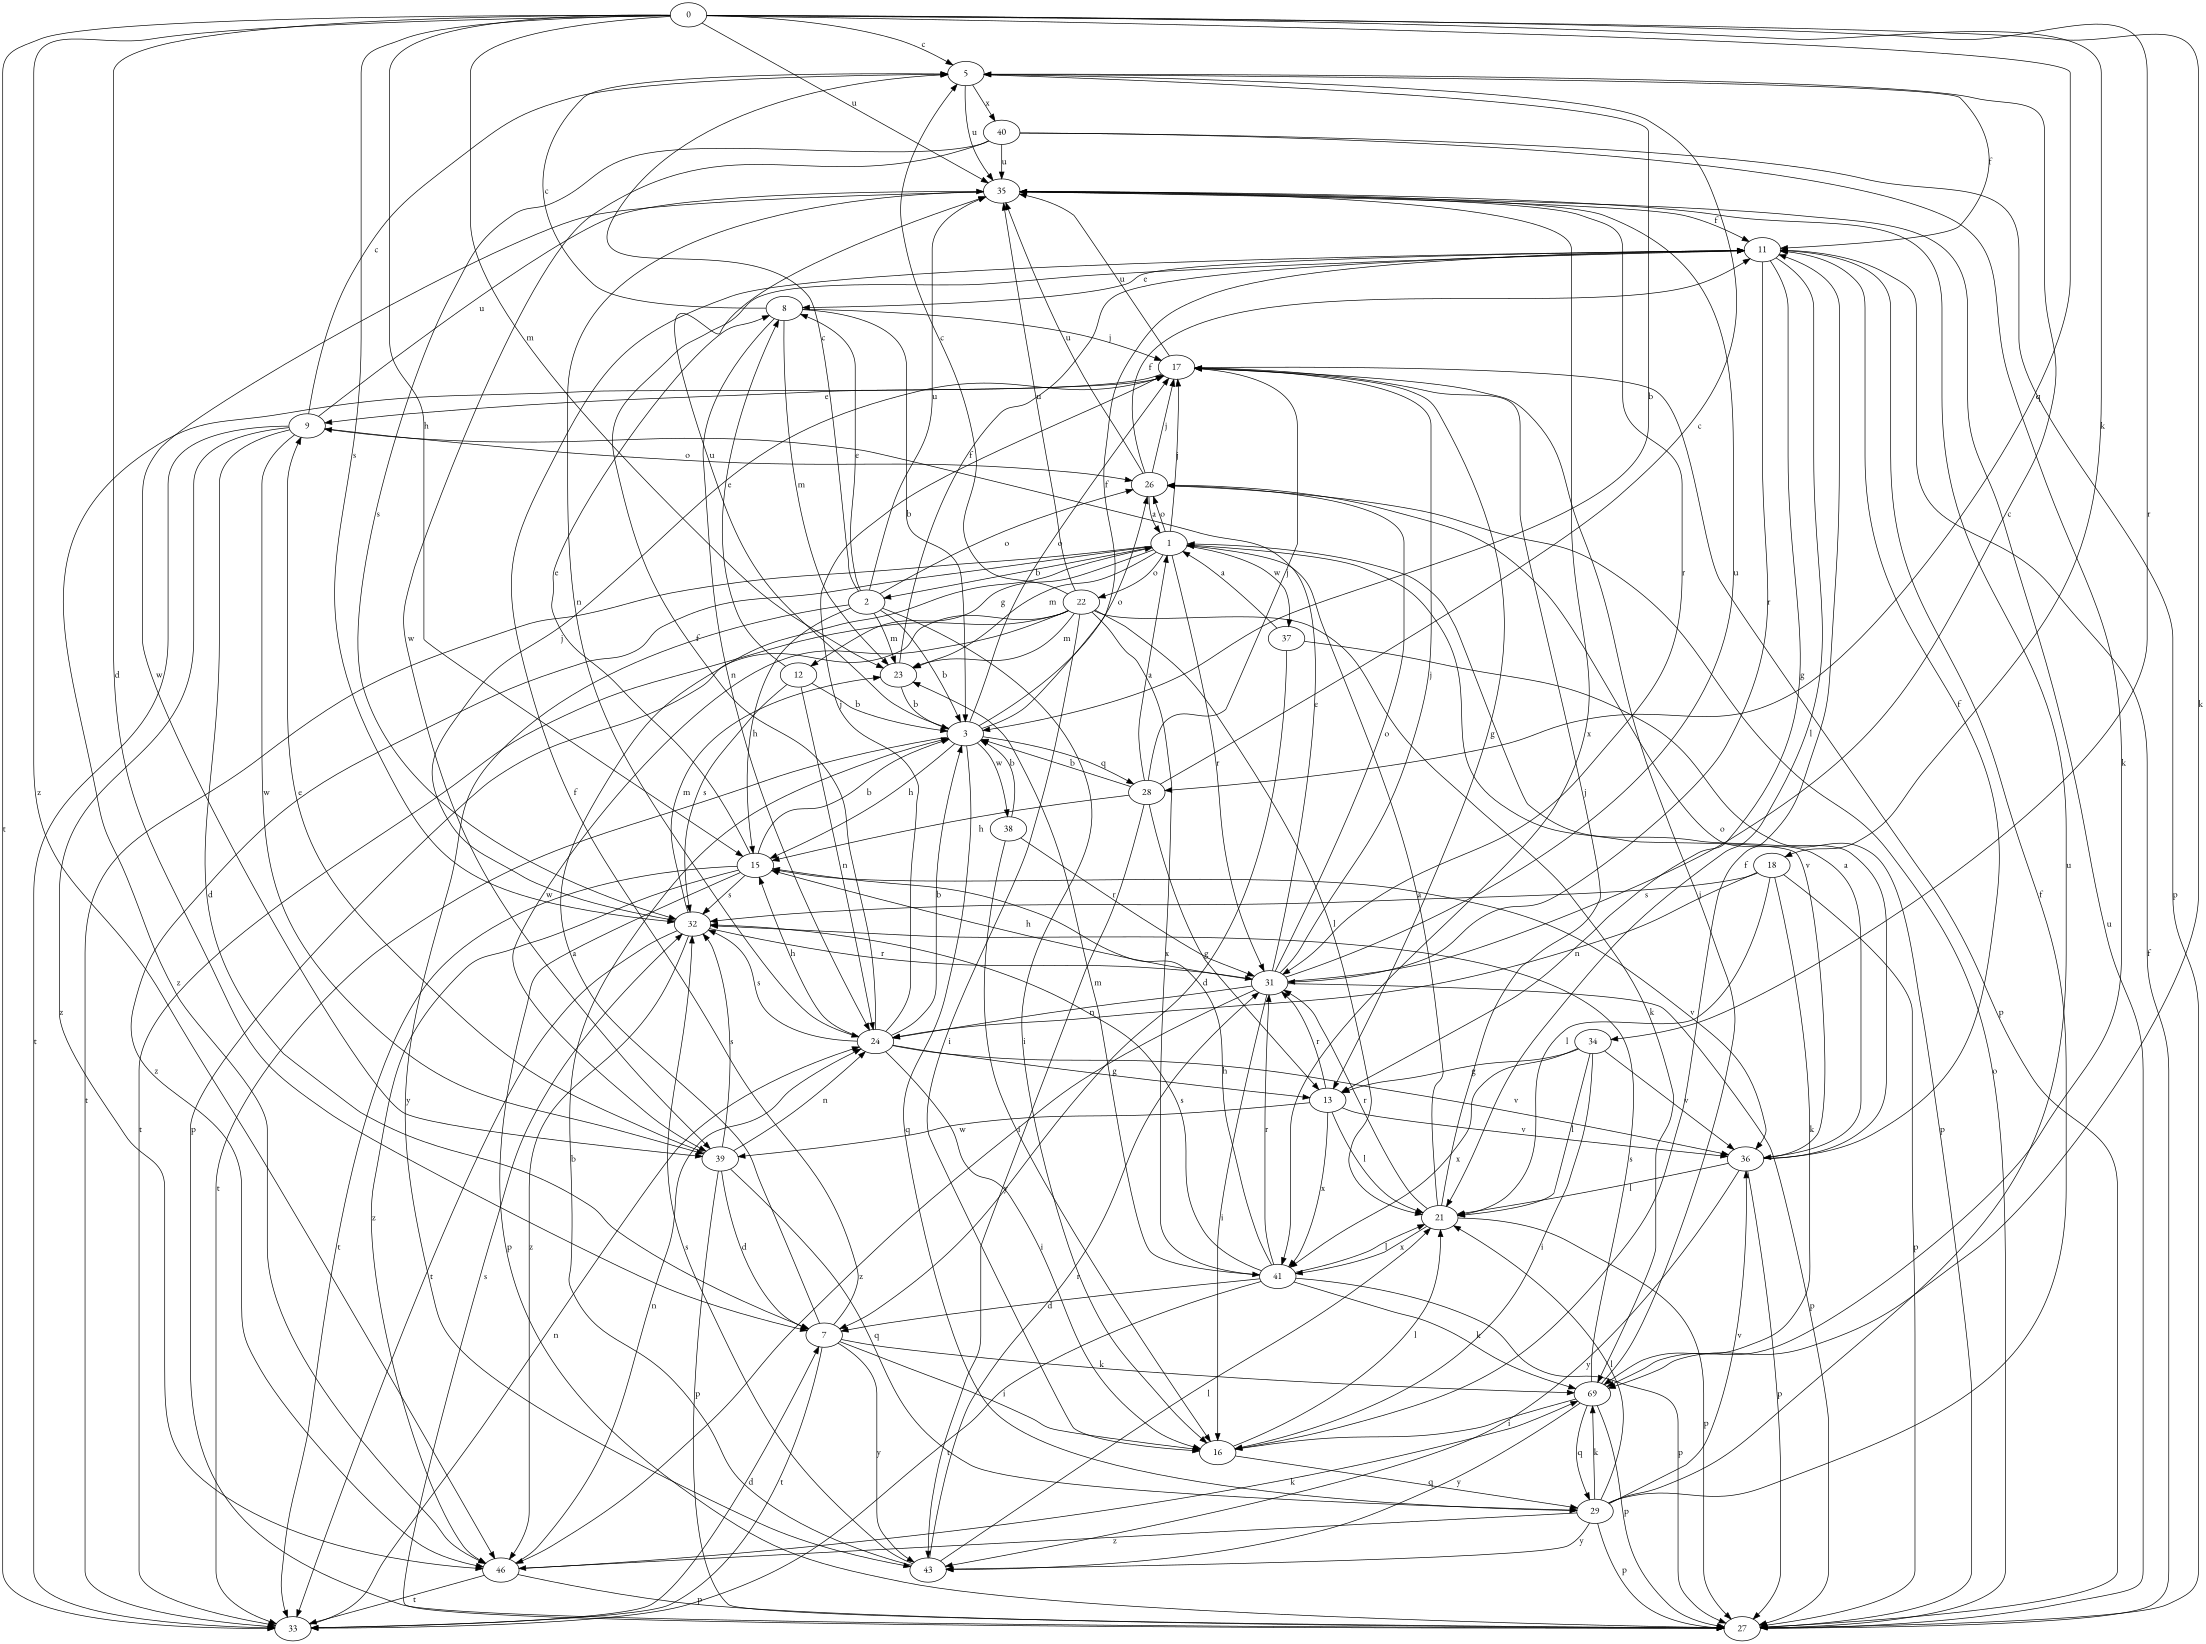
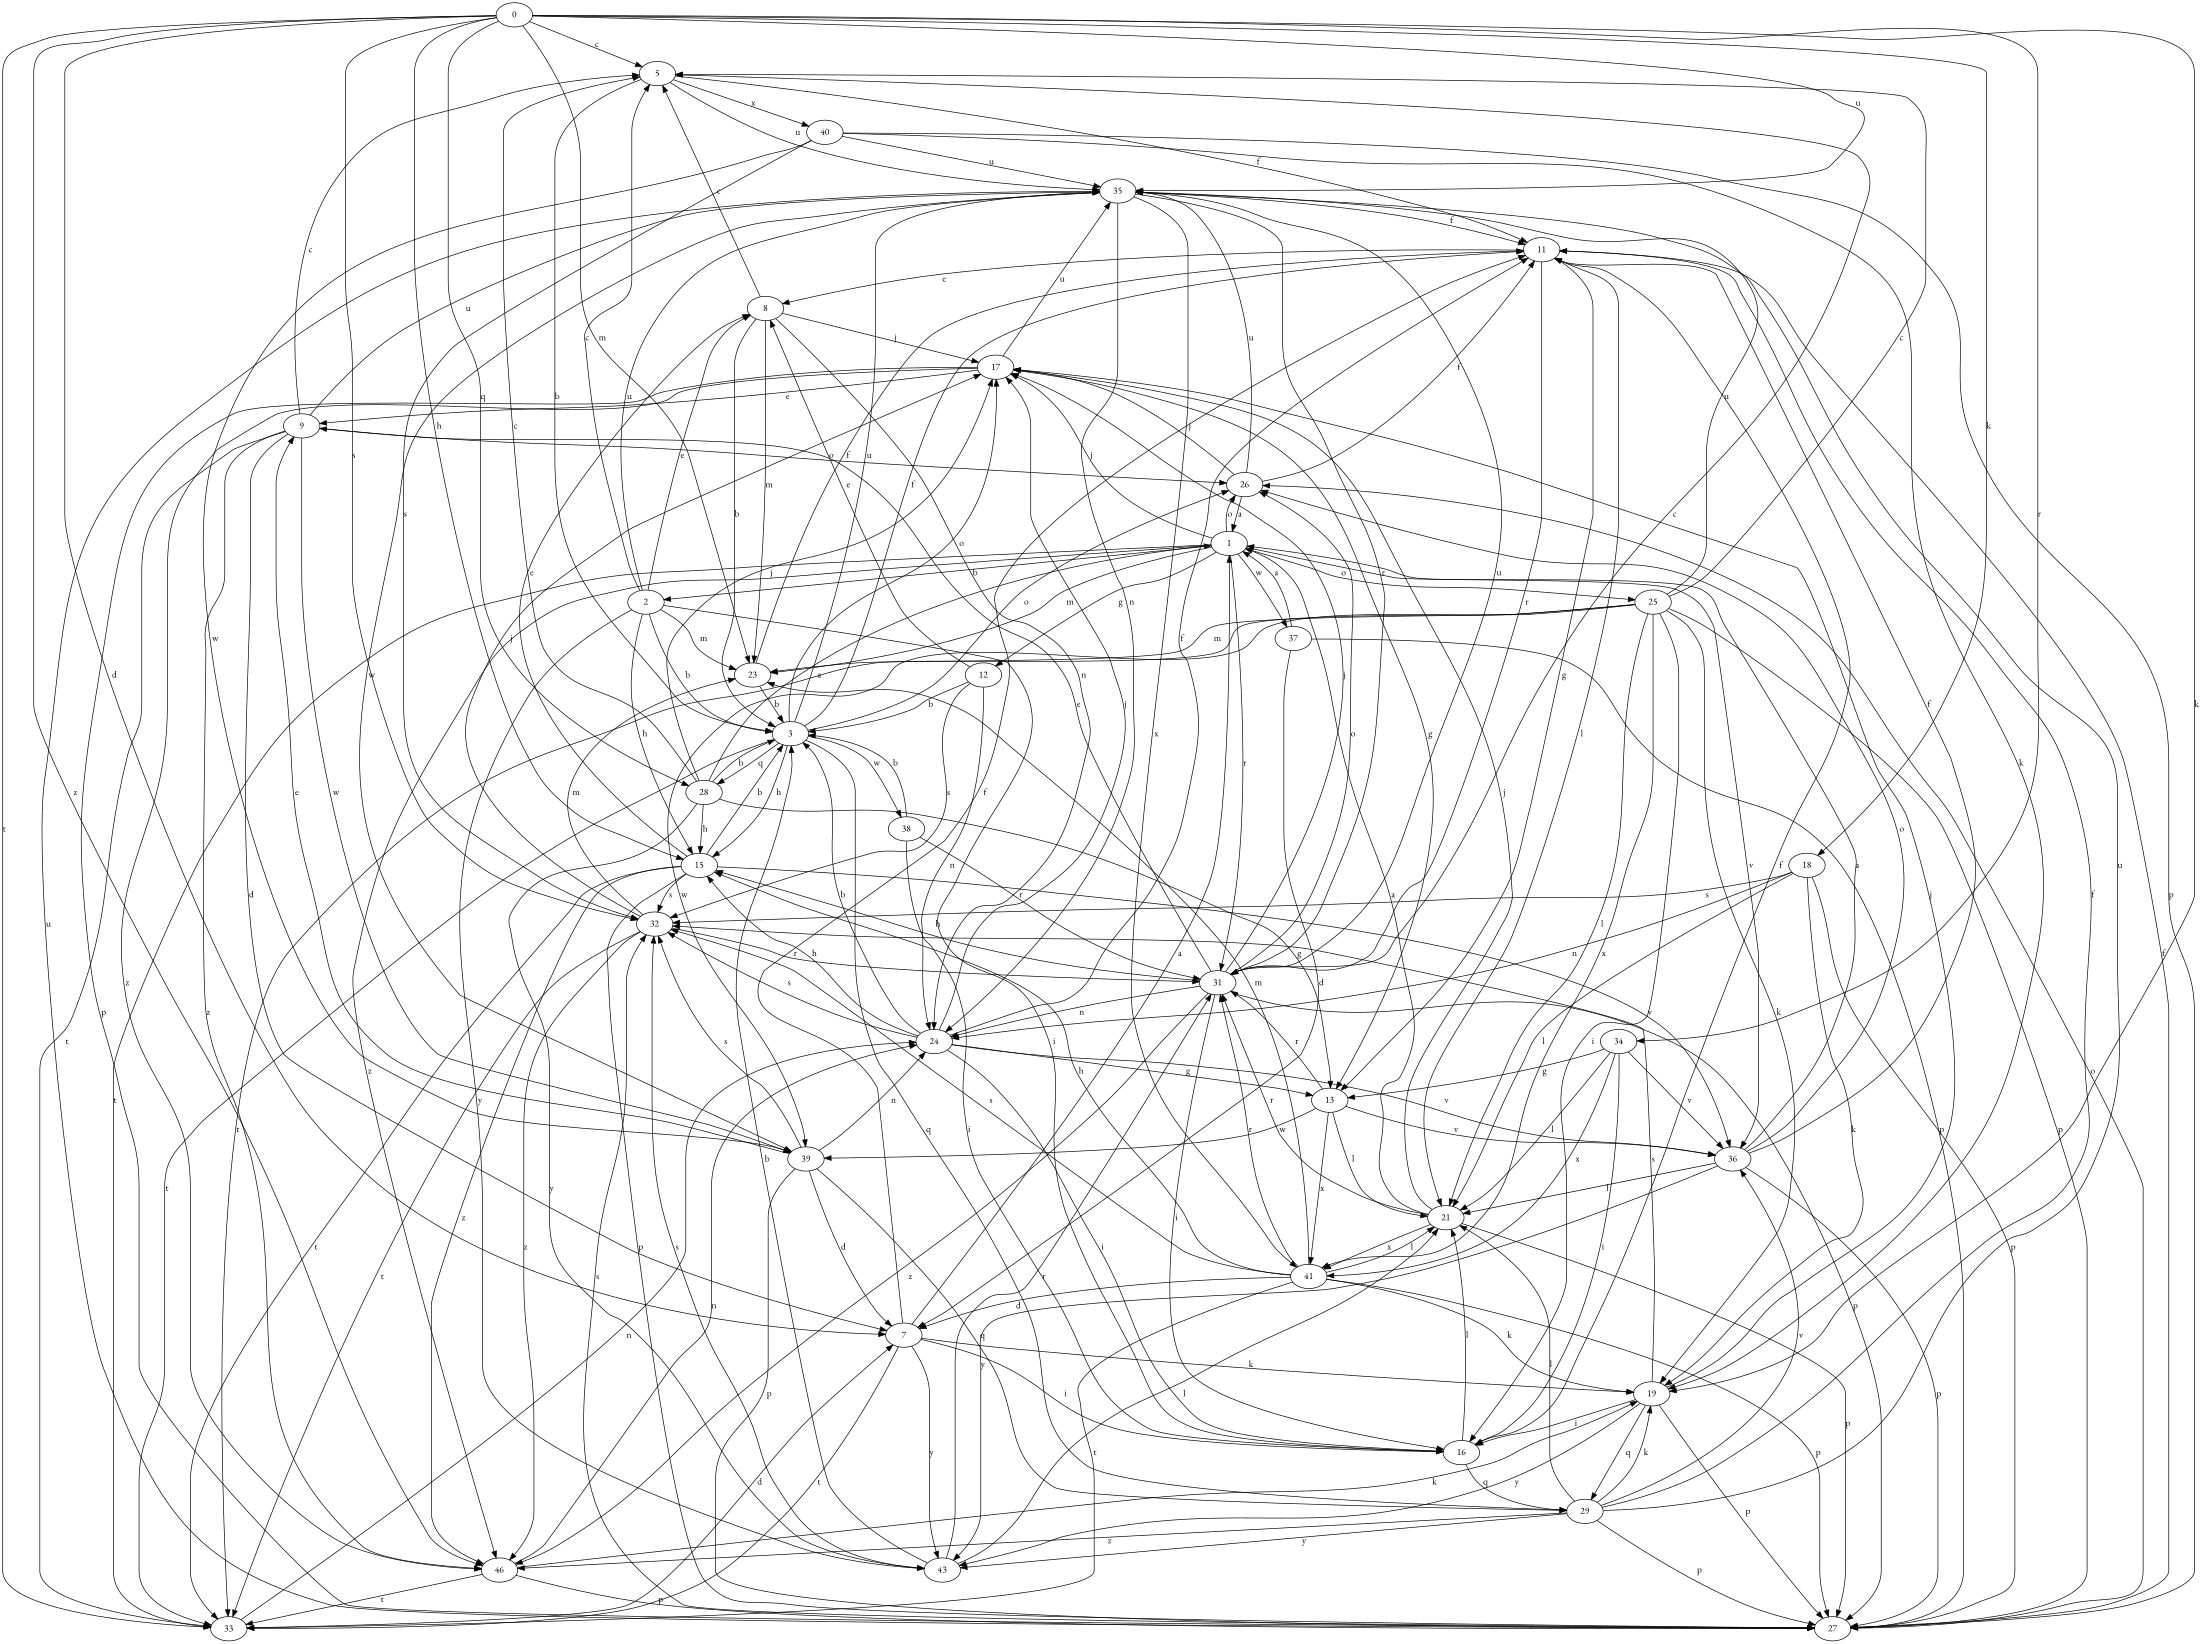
edge "2" -> "26": removed, label "o"
node "22": label "22" -> "25"
node "69": label "69" -> "19"
